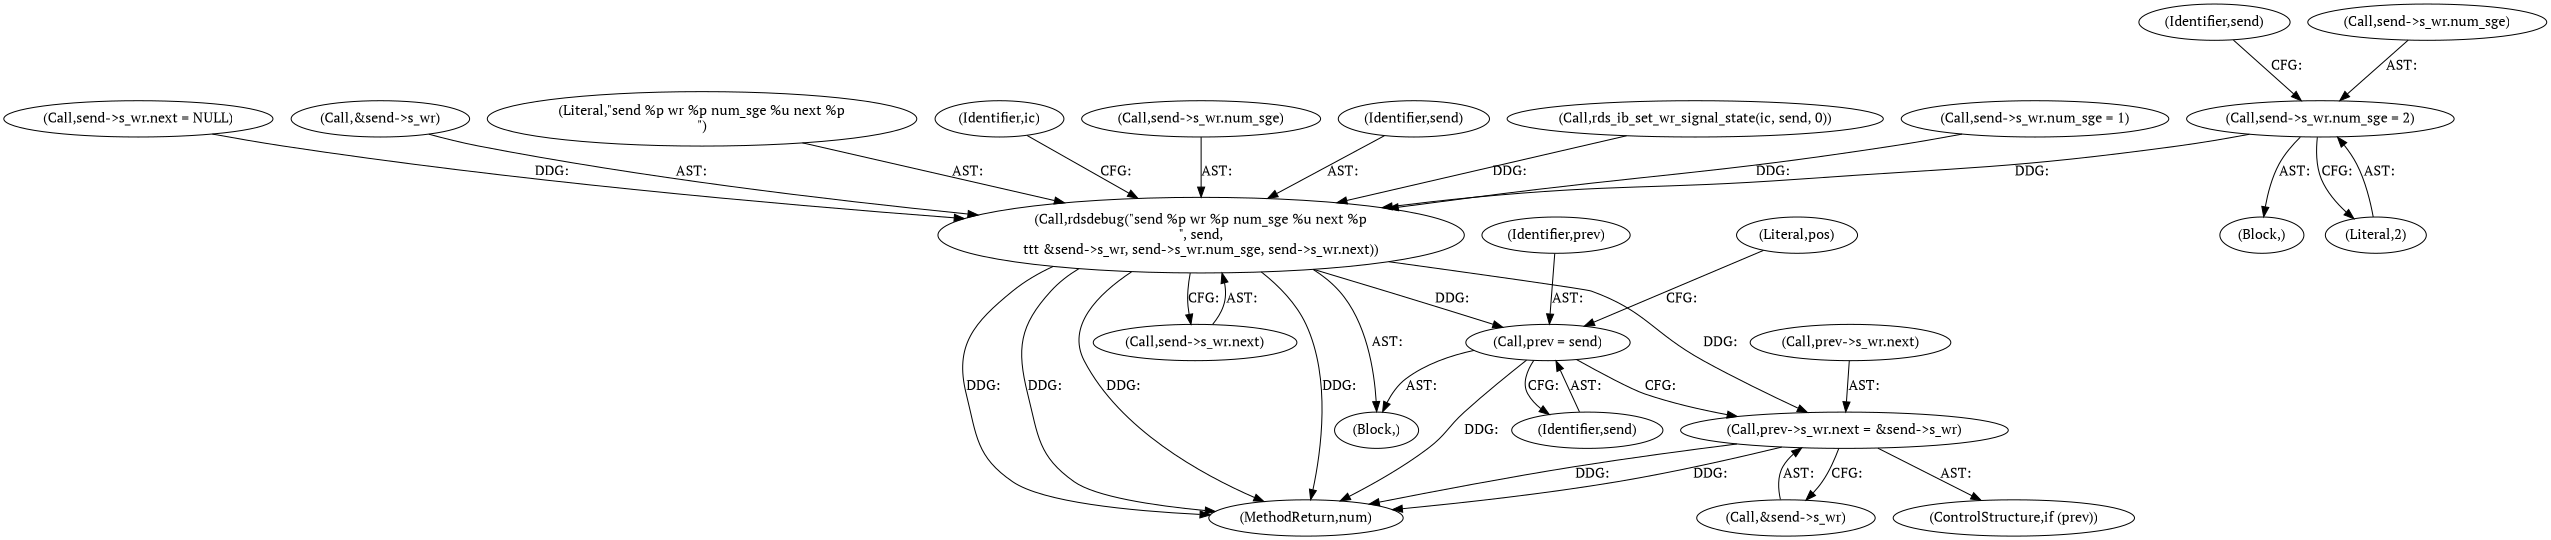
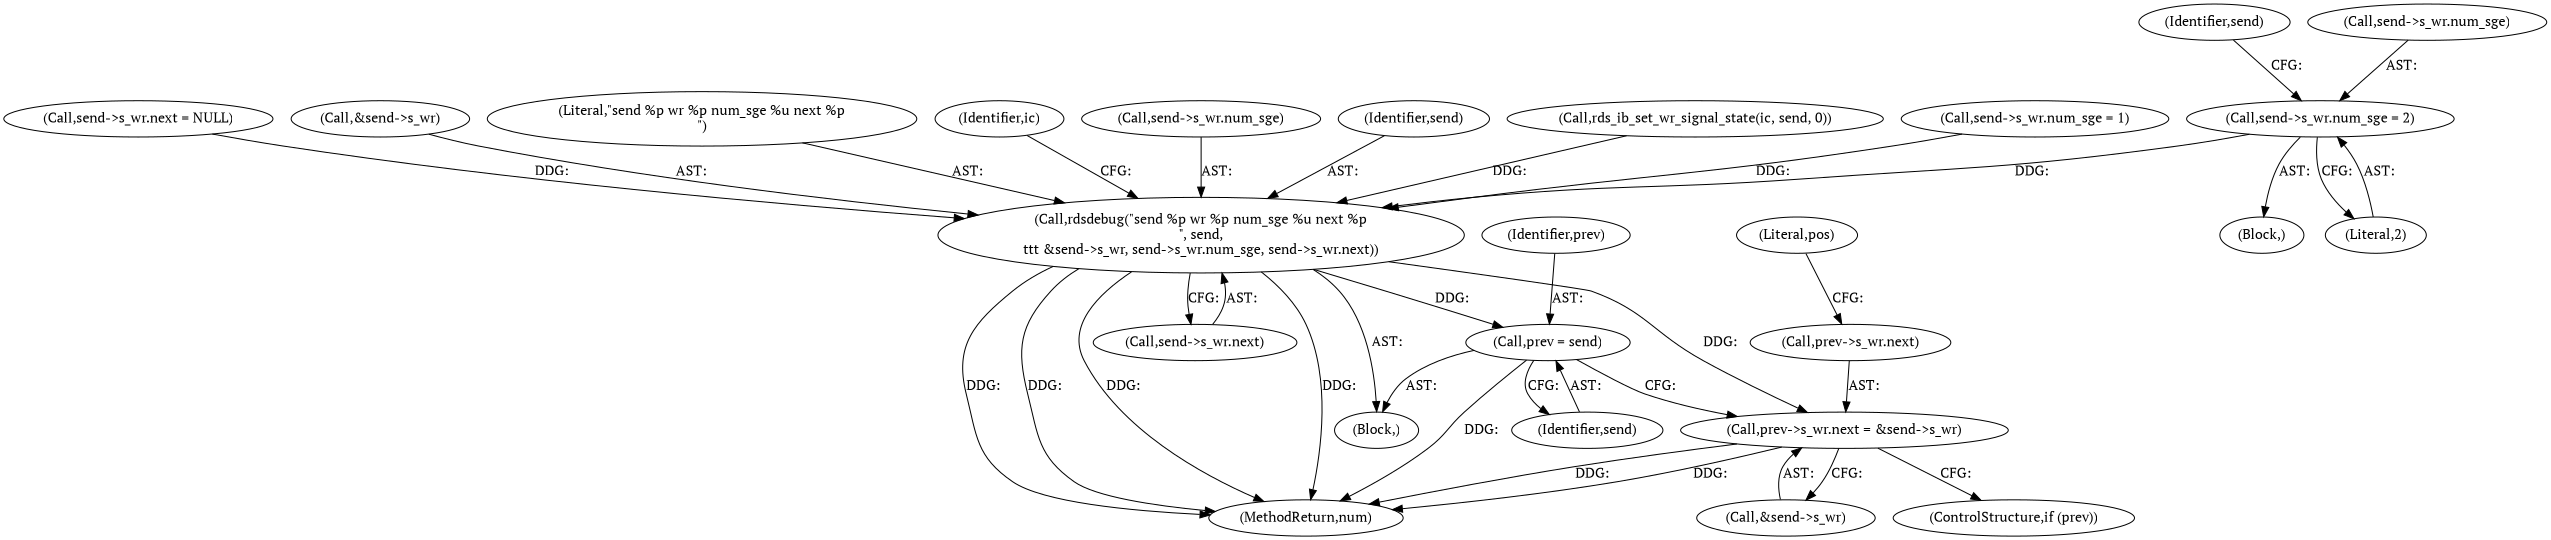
edge "(Literal,pos)" -> "(Call,prev = send)": now "(Literal,pos)" -> "(Call,prev->s_wr.next)"
edge "(Call,prev->s_wr.next = &send->s_wr)" -> "(ControlStructure,if (prev))": label "AST: " -> "CFG: "
